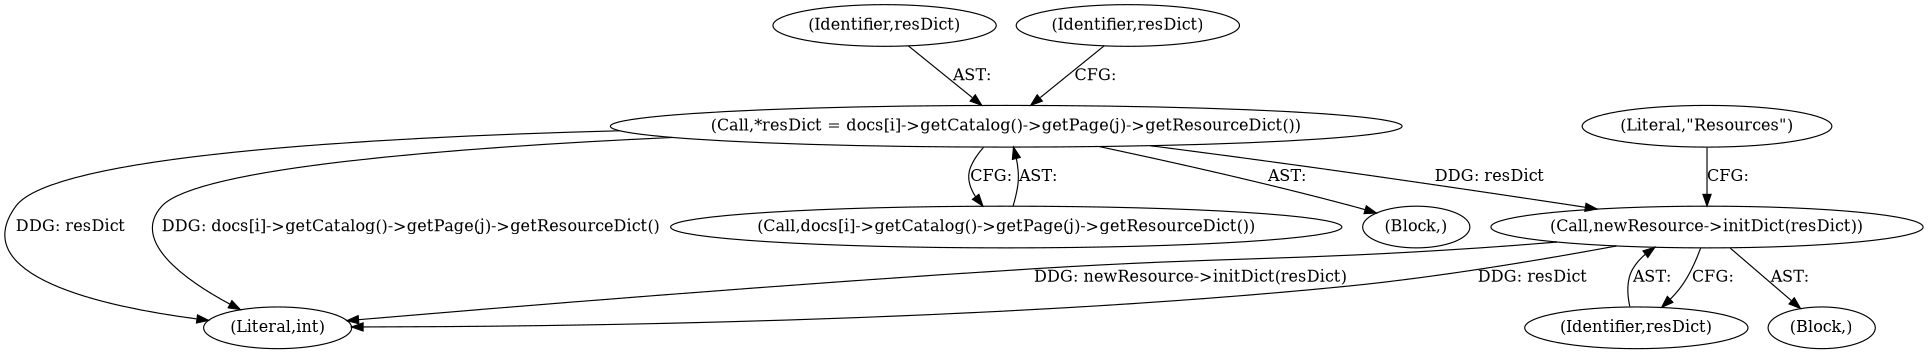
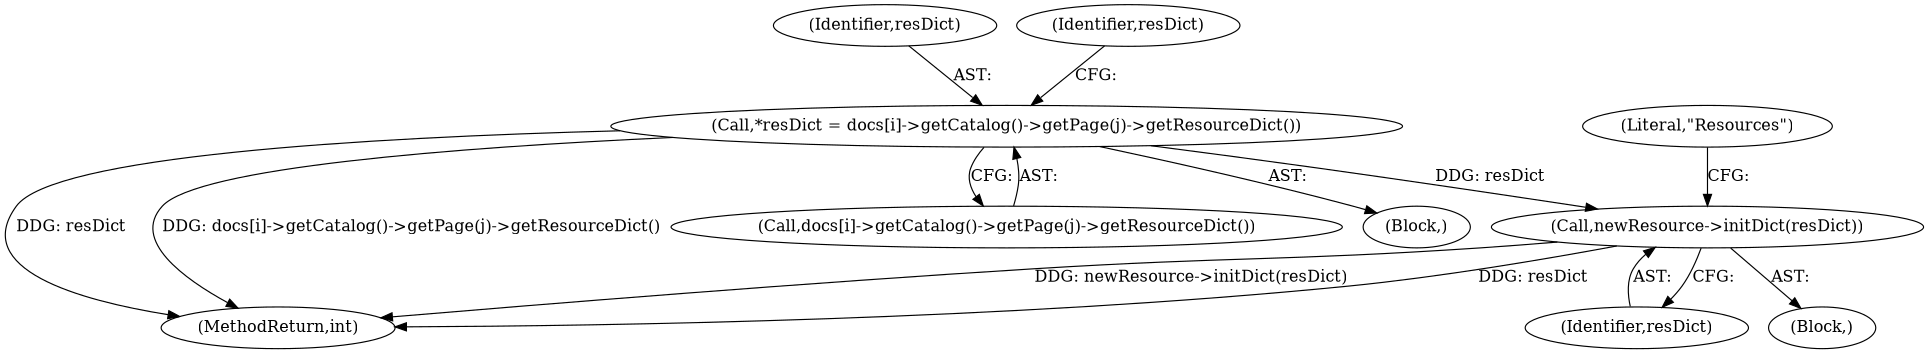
node "(Literal,int)": label "(Literal,int)" -> "(MethodReturn,int)"
